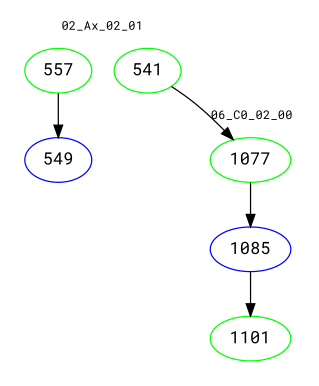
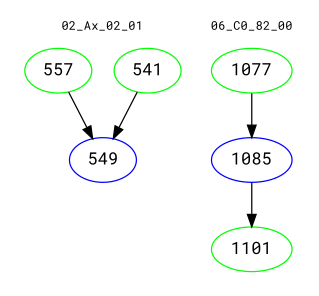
edge "541" -> "1077": now "541" -> "549"
cluster "06_C0_02_00": label "06_C0_02_00" -> "06_C0_82_00"
